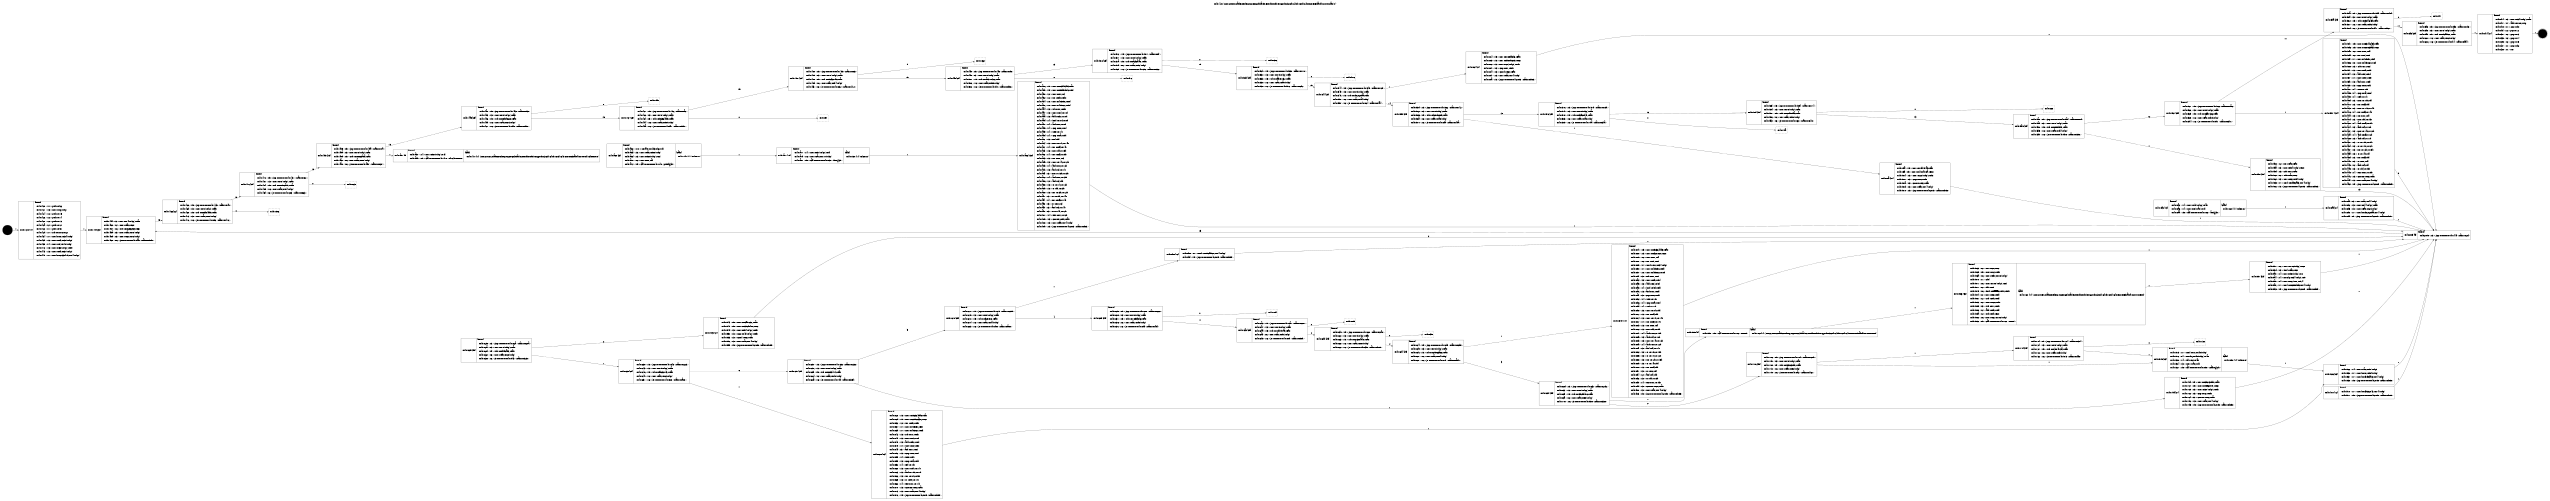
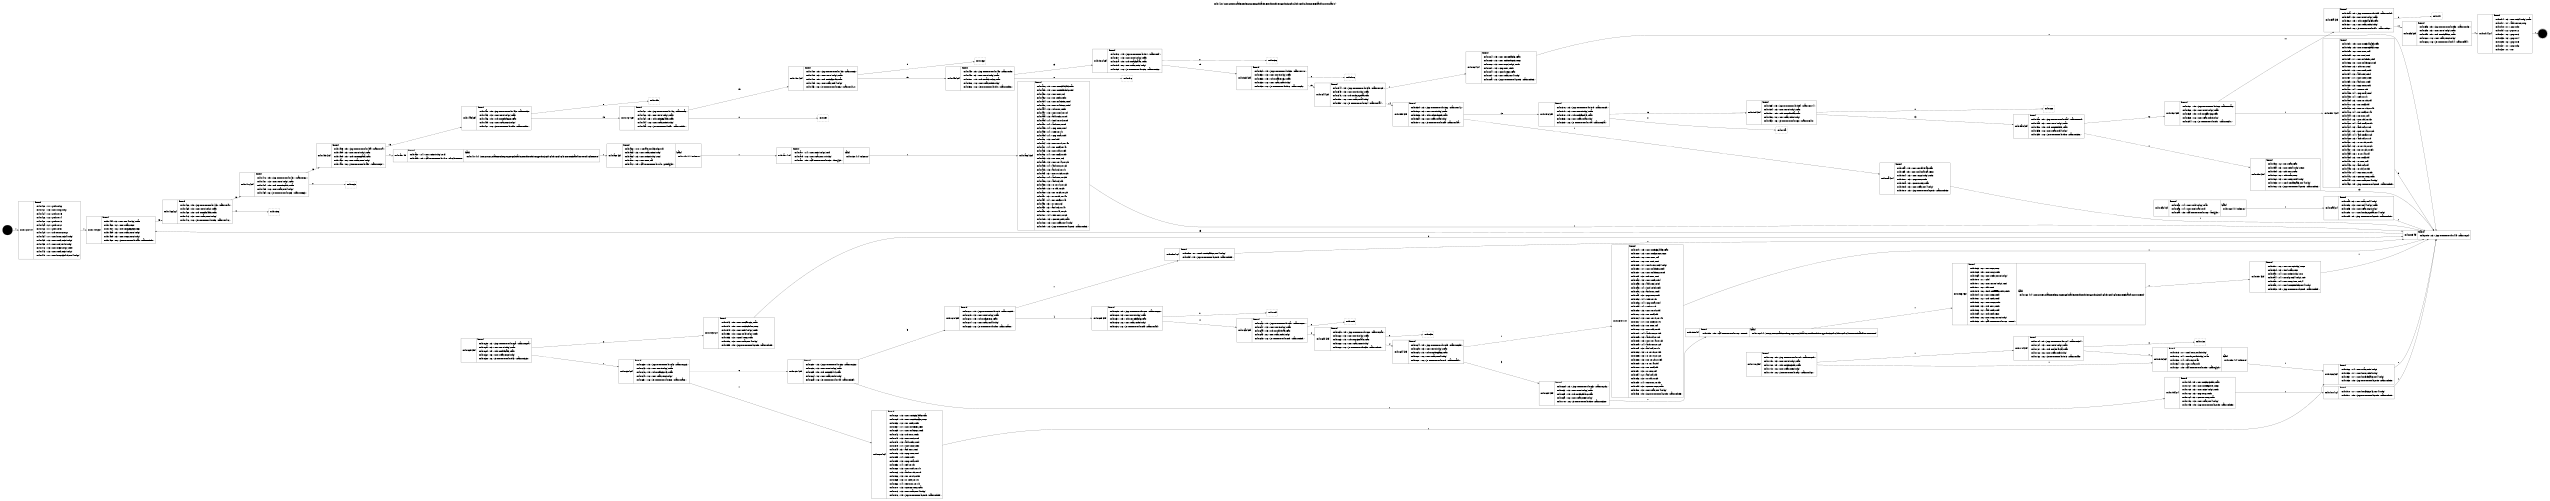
edge "0x401a57 [9]" -> "0x401a60 [23]": added, label "1"
edge "0x4017bf [27]" -> "0x402005 [5]": now "0x4017bf [27]" -> "0x401b10 [12]"
edge "0x4016ed [25]" -> "0x401706 [25]": removed, label "2"
